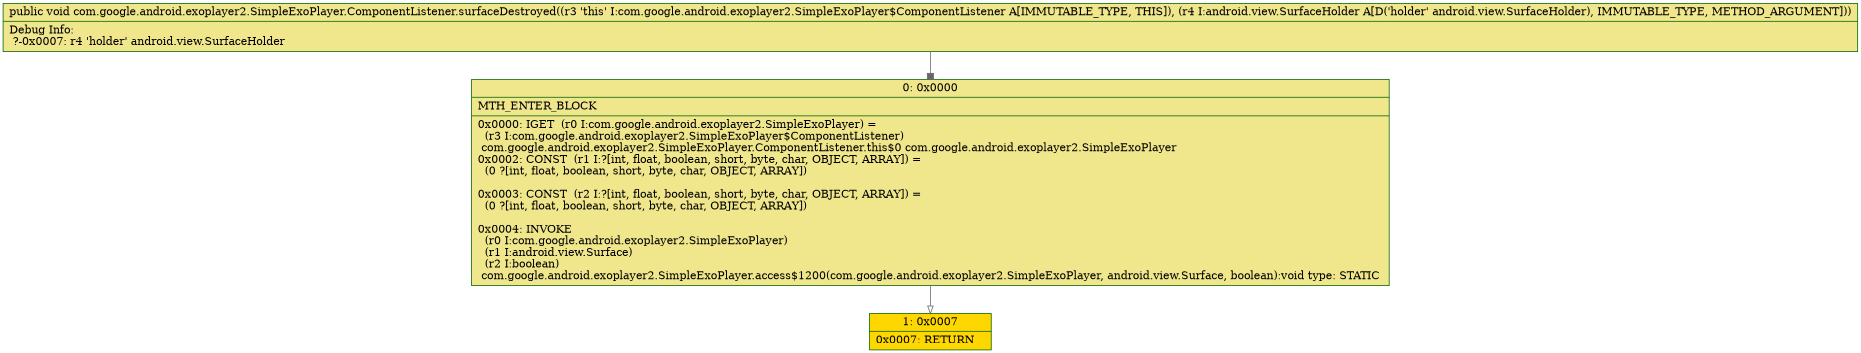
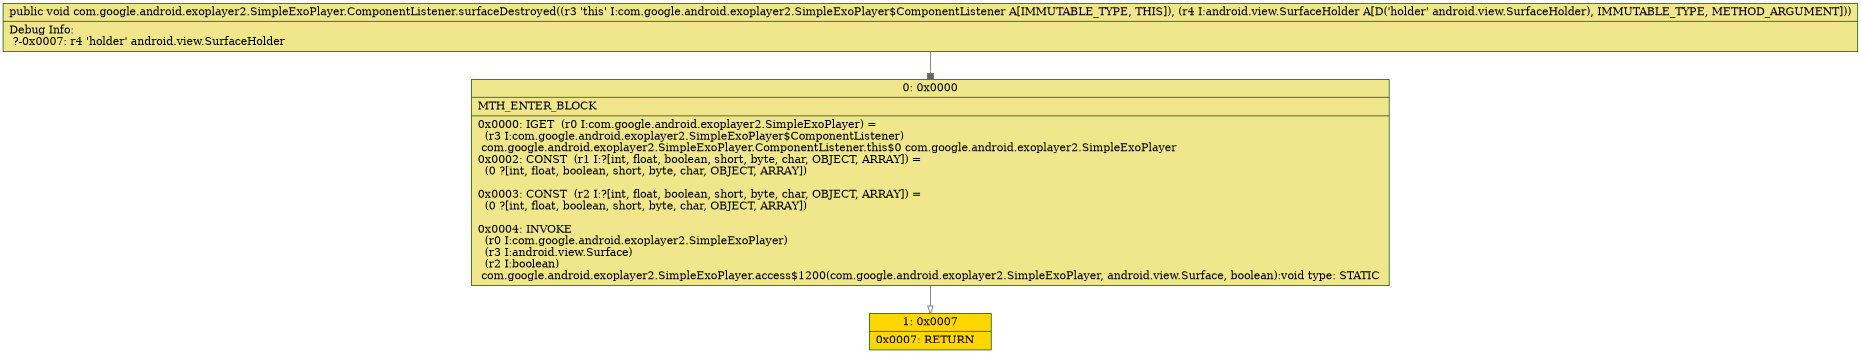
node "0: 0x0000": text "(r1 I:android.view.Surface)" -> "(r3 I:android.view.Surface)"
